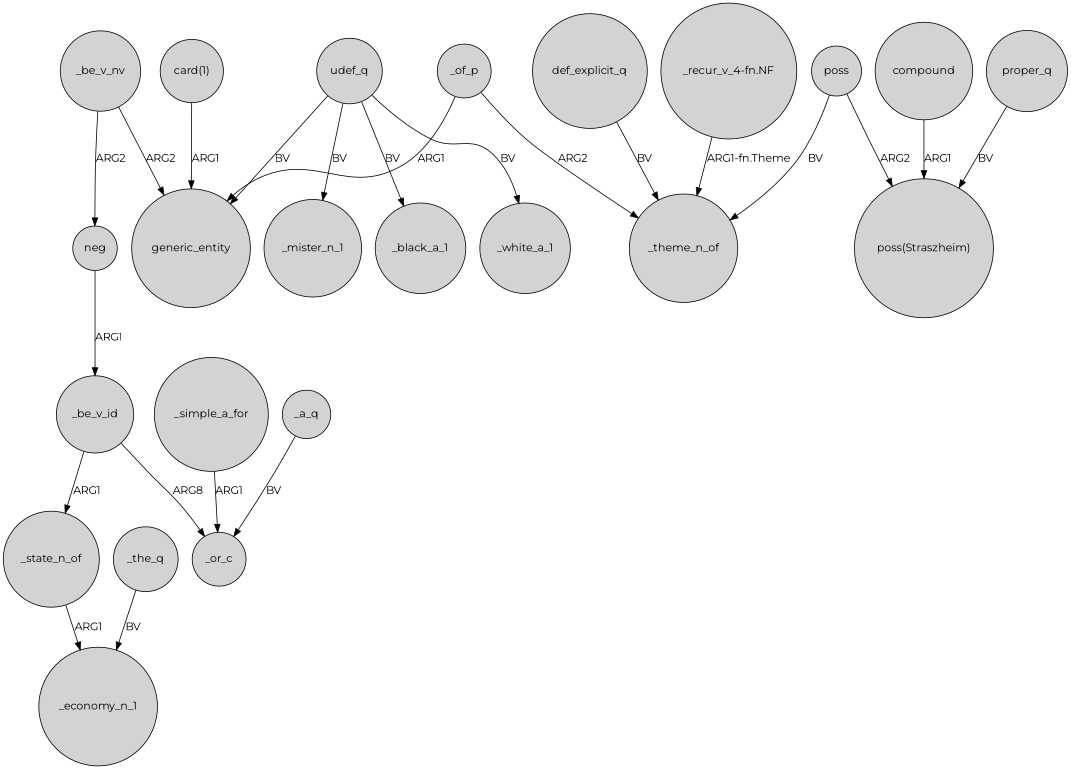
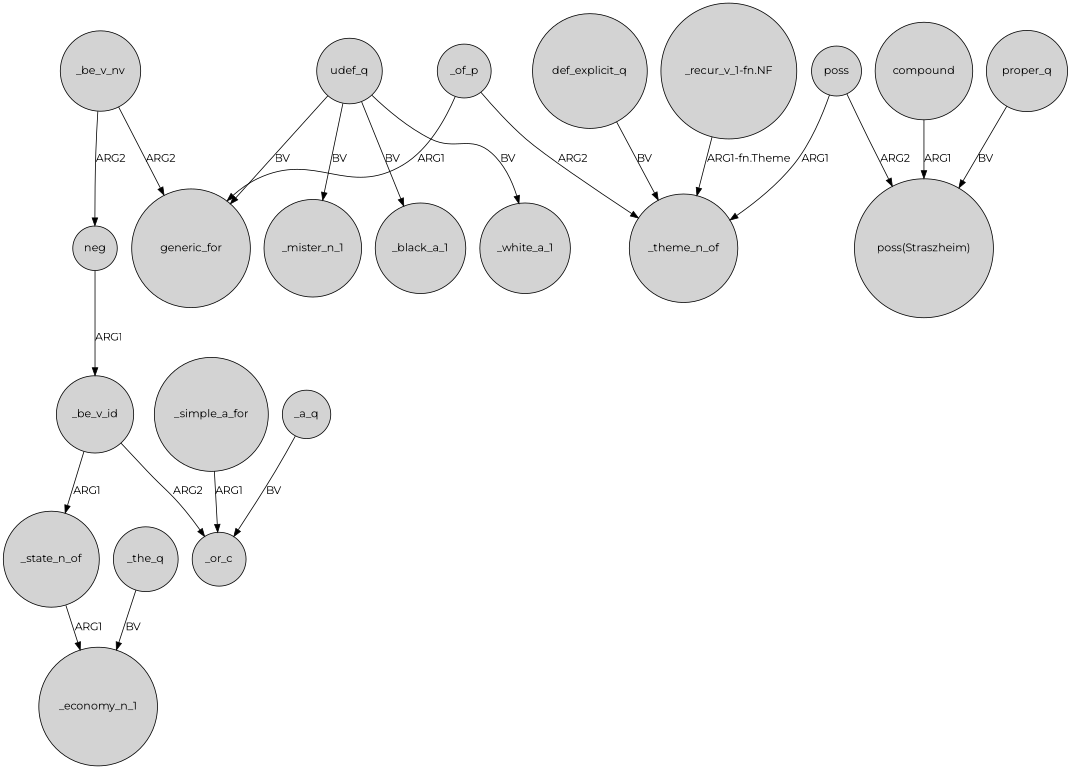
node "card(1)": removed
node "_recur_v_4-fn.NF": label "_recur_v_4-fn.NF" -> "_recur_v_1-fn.NF"
edge "poss" -> "_theme_n_of": label "BV" -> "ARG1"
node "generic_entity": label "generic_entity" -> "generic_for"
edge "_be_v_id" -> "_or_c": label "ARG8" -> "ARG2"
